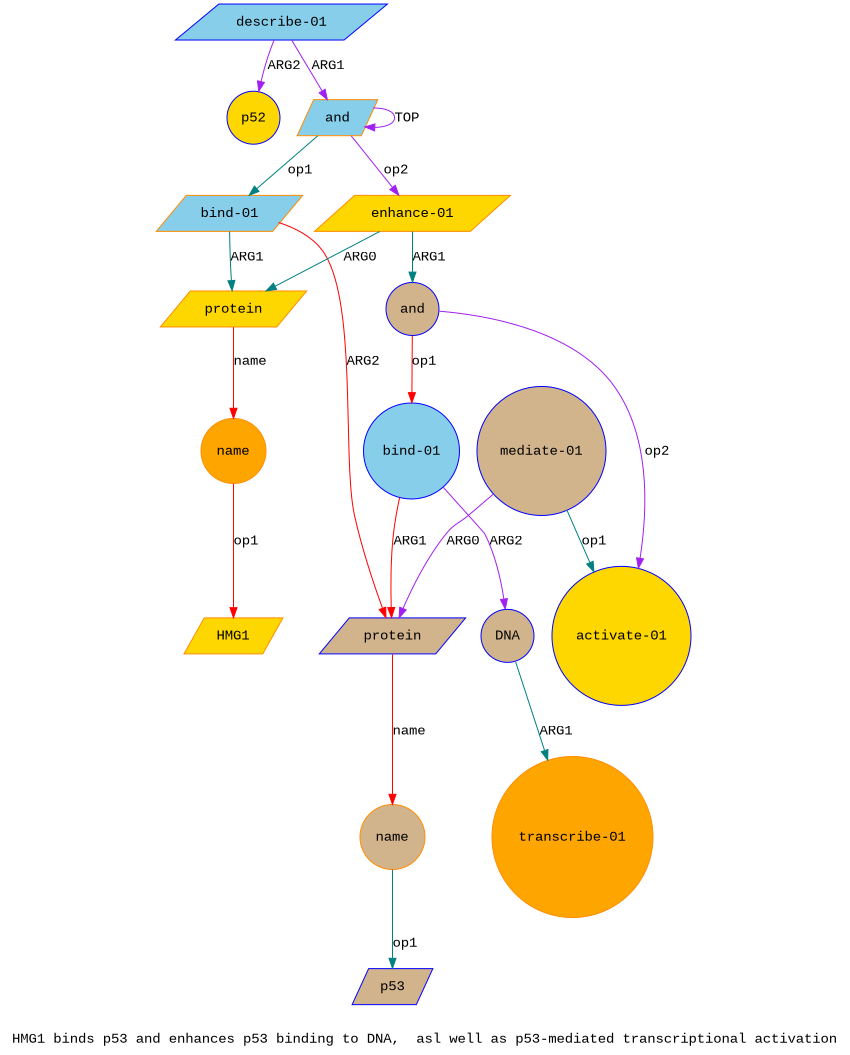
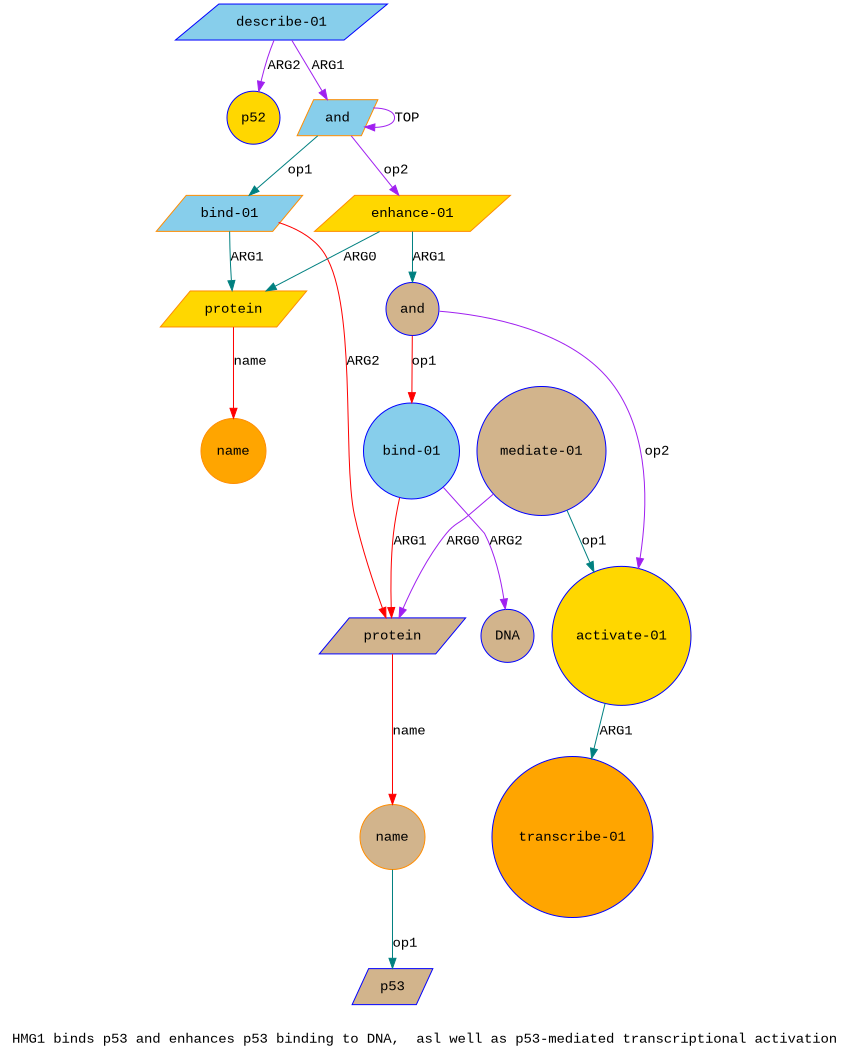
node "HMG1": removed
edge "DNA" -> "transcribe-01": now "activate-01" -> "transcribe-01"
node "transcribe-01": color darkorange -> blue
